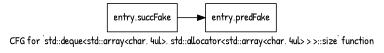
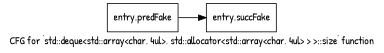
edge "entry.succFake" -> "entry.predFake": reversed
